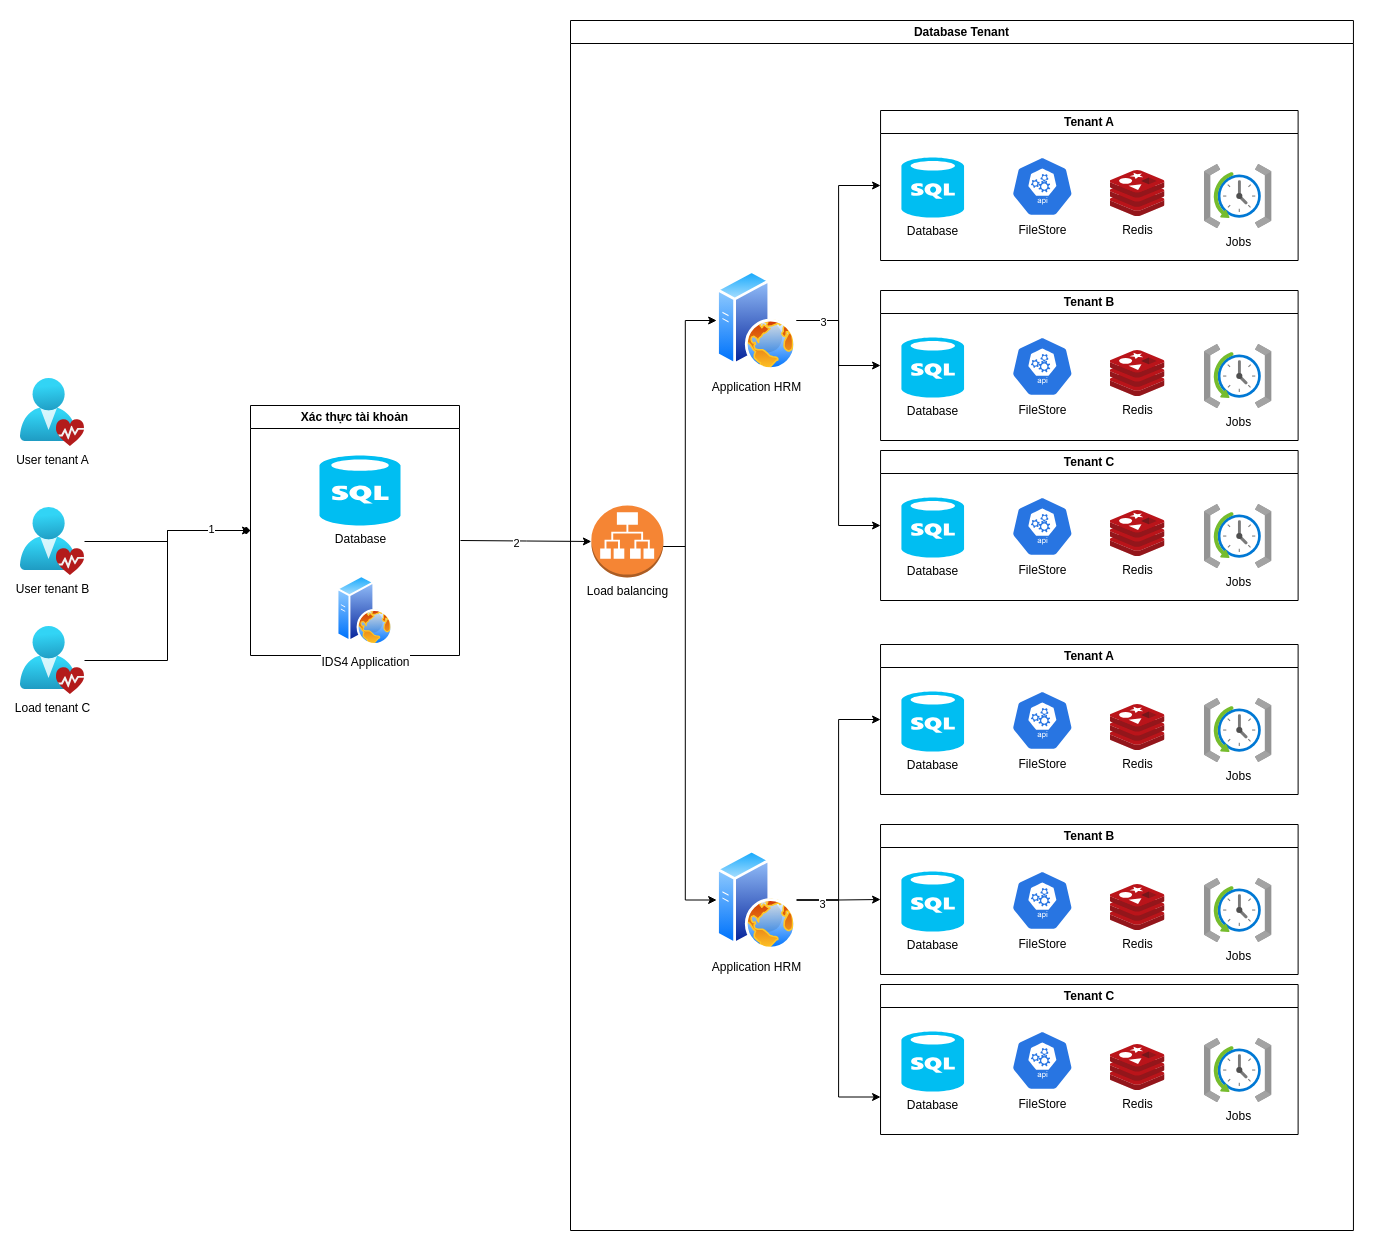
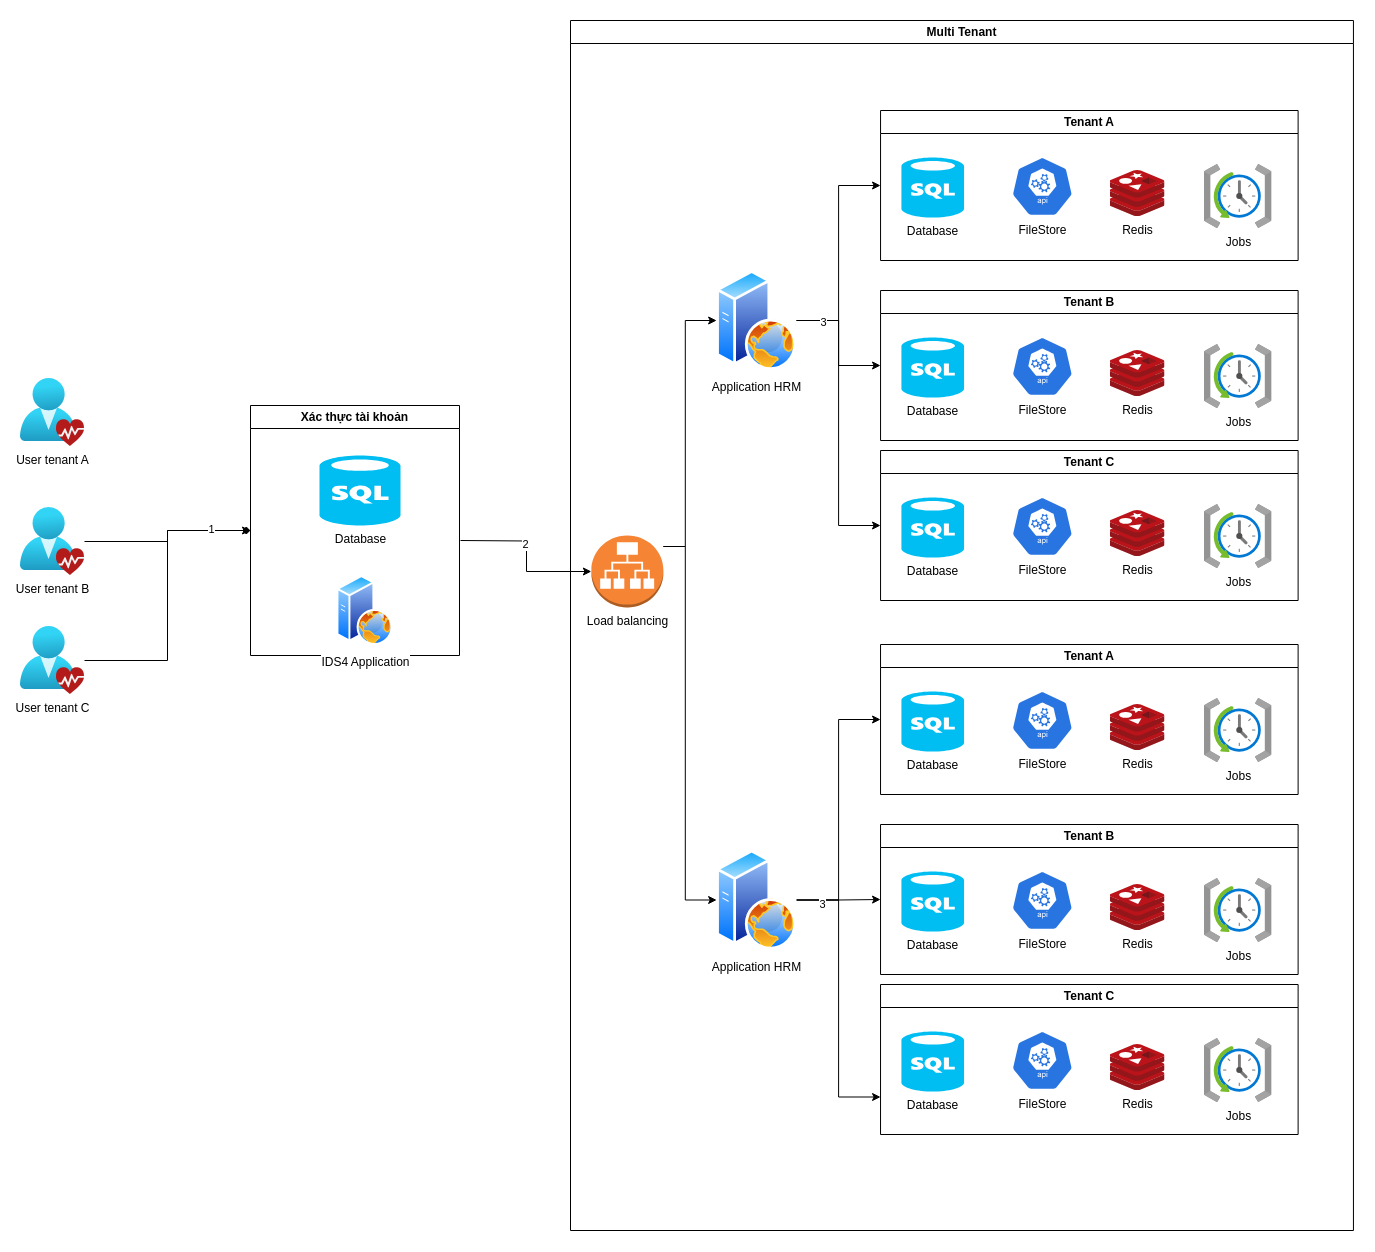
node "Database Tenant": label "Database Tenant" -> "Multi Tenant"
node "Load balancing": moved (627, 542) -> (627, 572)
node "Load tenant C": label "Load tenant C" -> "User tenant C"
